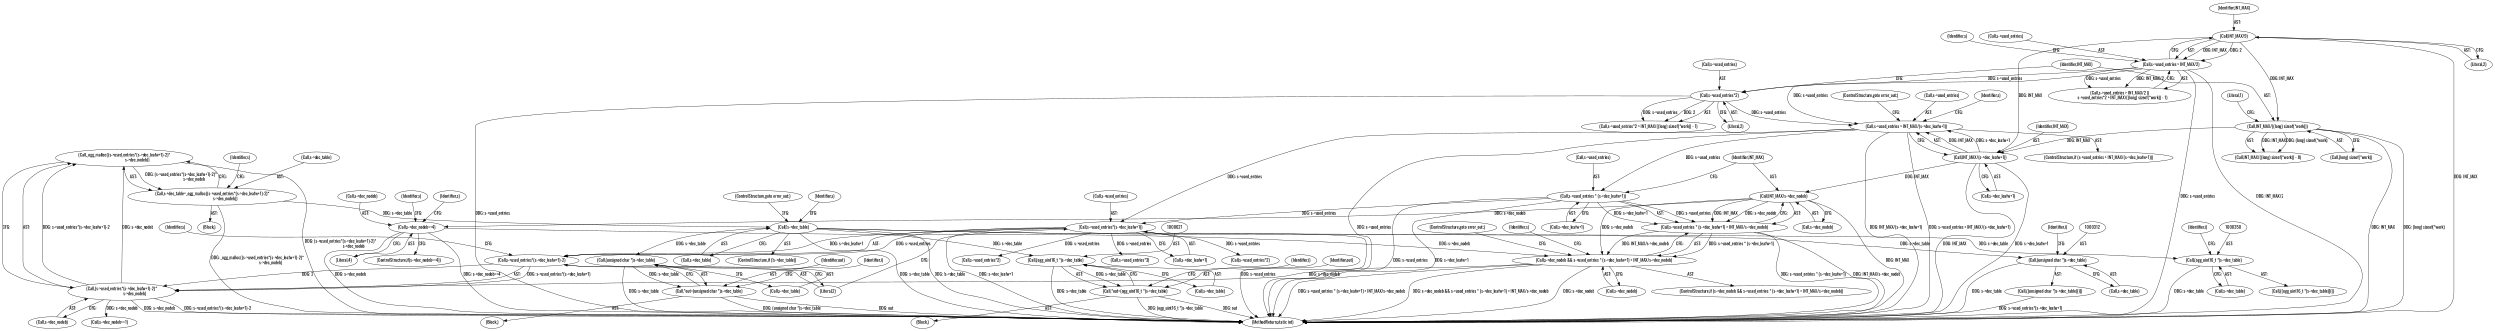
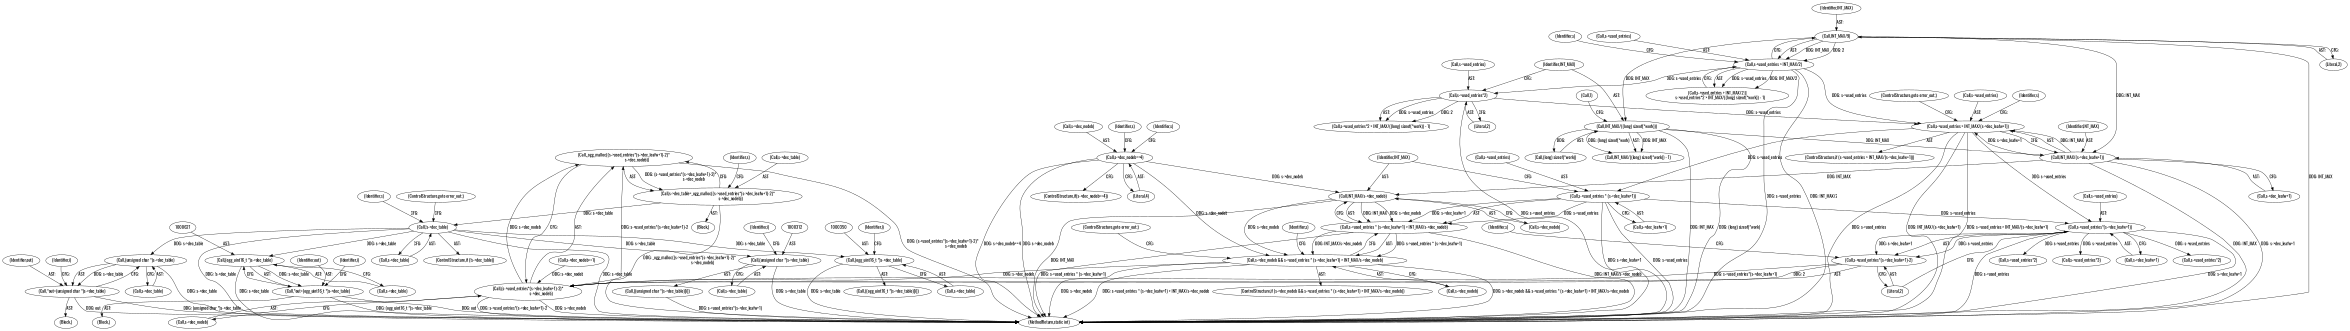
node "(Literal,1)": label "(Literal,1)" -> "(Call,1)"
edge "(Call,INT_MAX/((long) sizeof(*work)))" -> "(Call,(long) sizeof(*work))": label "CFG: " -> "DDG: "
node "(Call,INT_MAX/((long) sizeof(*work)) - 8)": label "(Call,INT_MAX/((long) sizeof(*work)) - 8)" -> "(Call,INT_MAX/((long) sizeof(*work)) - 1)"
edge "(Call,INT_MAX/s->dec_nodeb)" -> "(Call,s->dec_nodeb==4)": reversed
edge "(Call,(s->used_entries*(s->dec_leafw+1)-2)* s->dec_nodeb)" -> "(Call,s->dec_nodeb==1)": reversed
